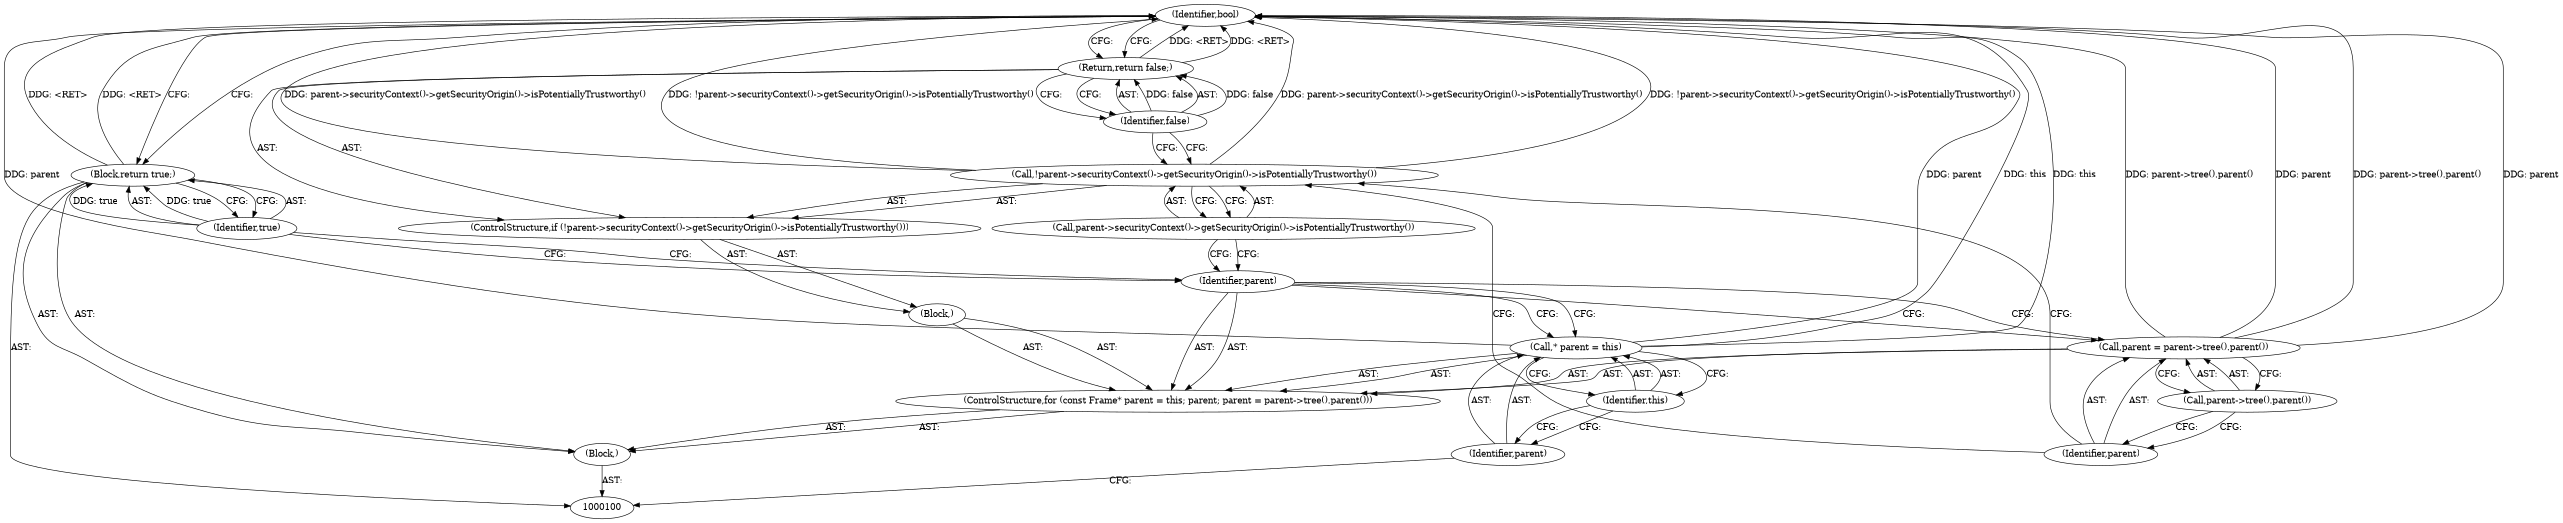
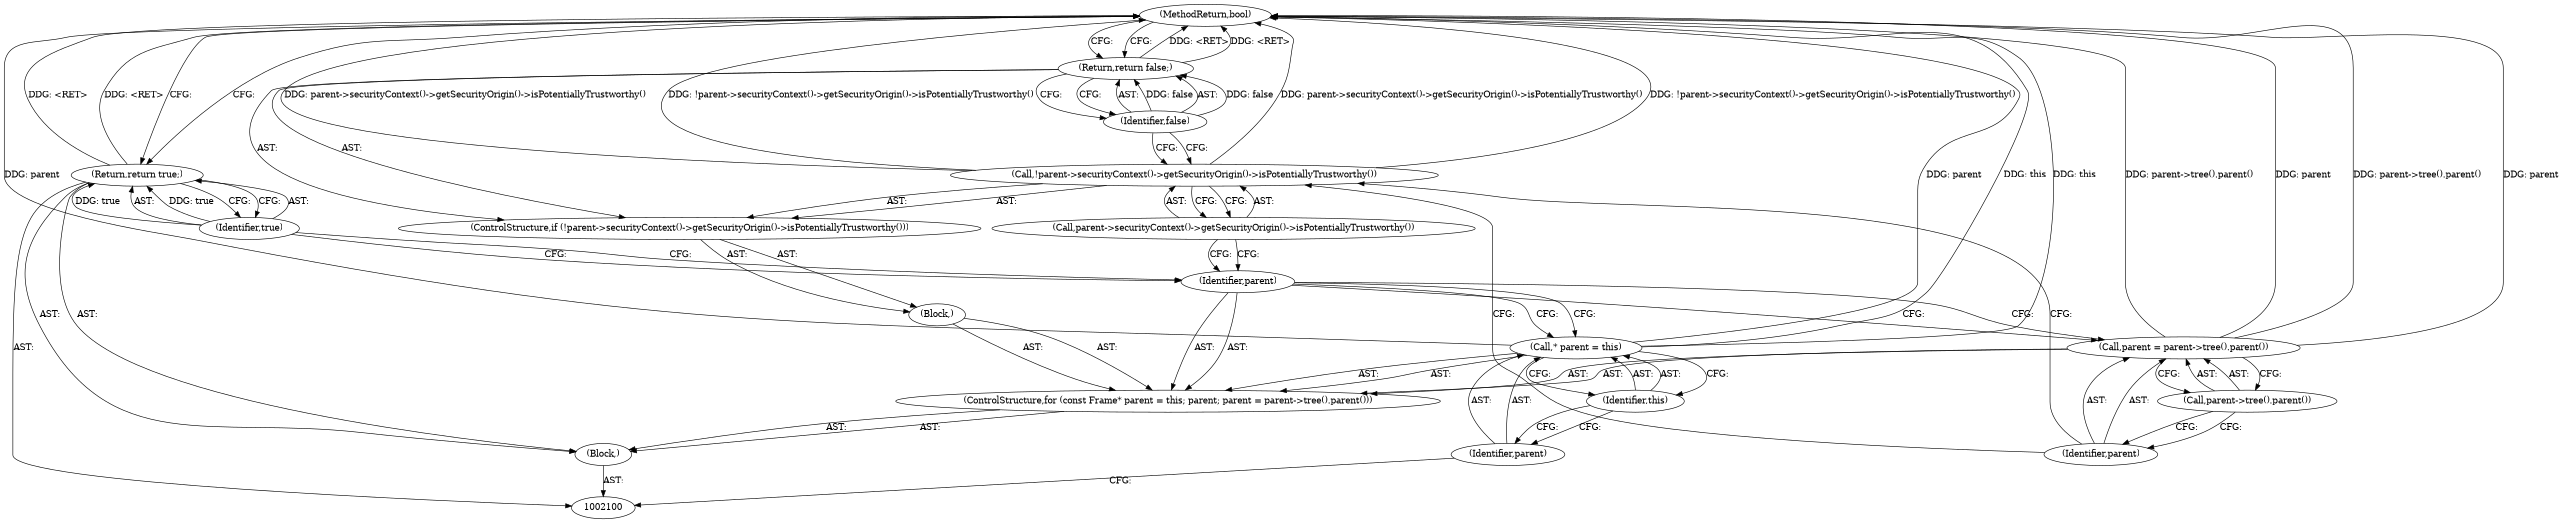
node "(Identifier,bool)": label "(Identifier,bool)" -> "(MethodReturn,bool)"
node "(Block,return true;)": label "(Block,return true;)" -> "(Return,return true;)"
node "1000100": label "1000100" -> "1002100"
